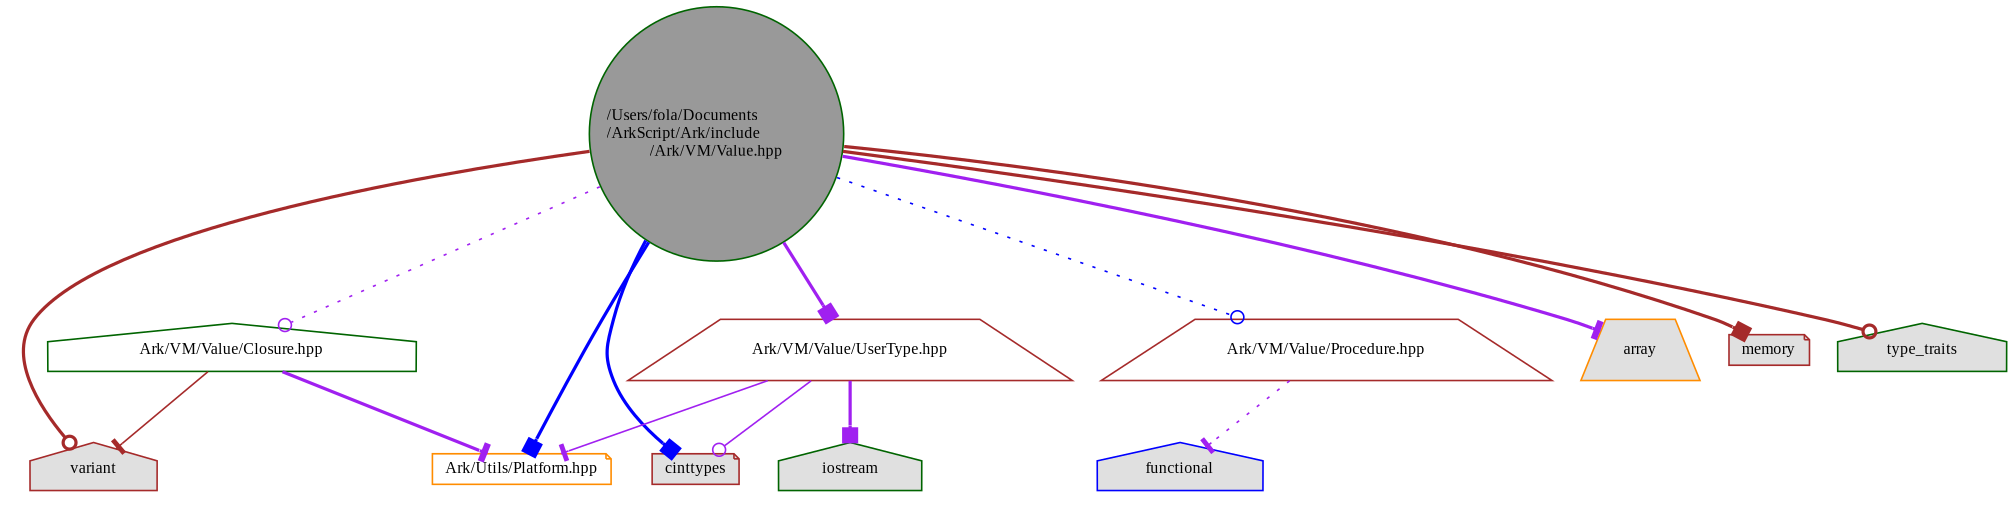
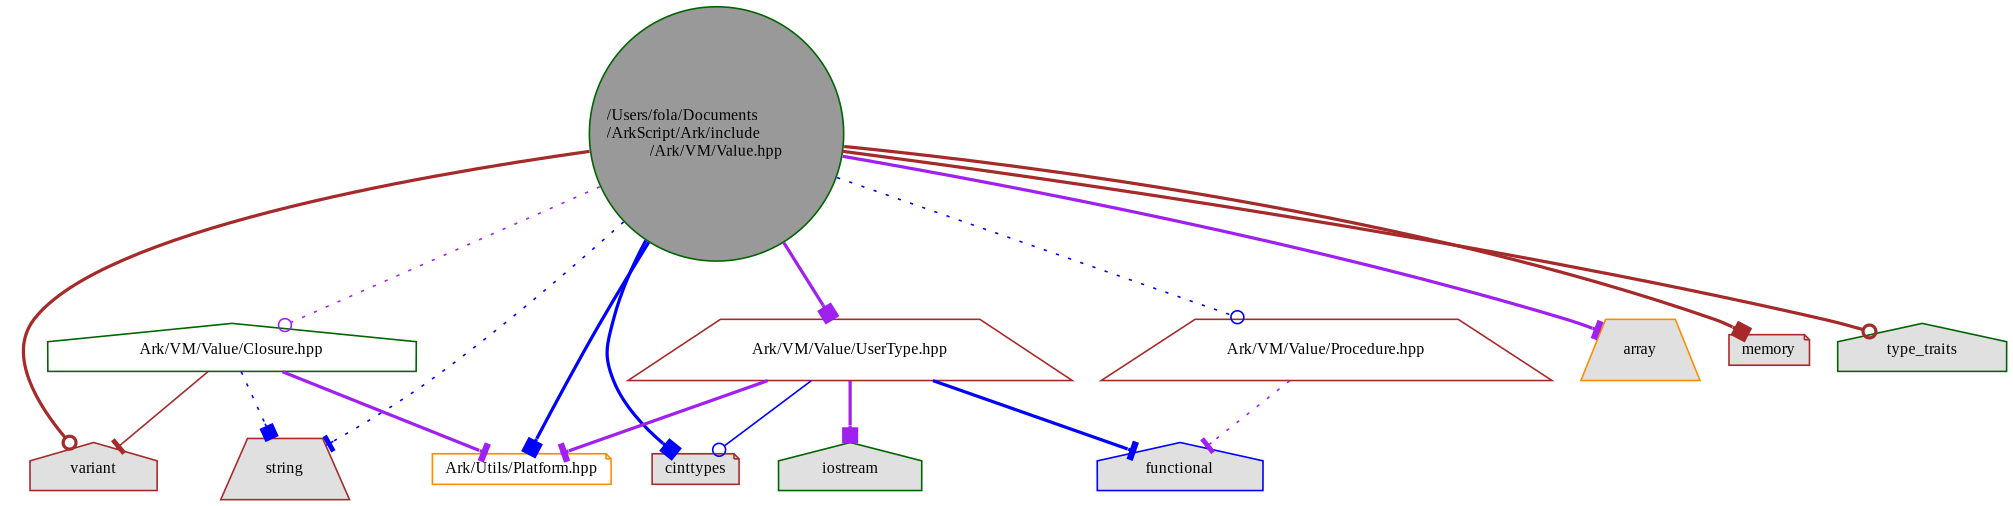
edge "Ark/VM/Value/UserType.hpp" -> "cinttypes": color purple -> blue
edge "Ark/VM/Value/UserType.hpp" -> "functional": added
edge "Ark/VM/Value/UserType.hpp" -> "Ark/Utils/Platform.hpp": style solid -> bold
node "string": added
